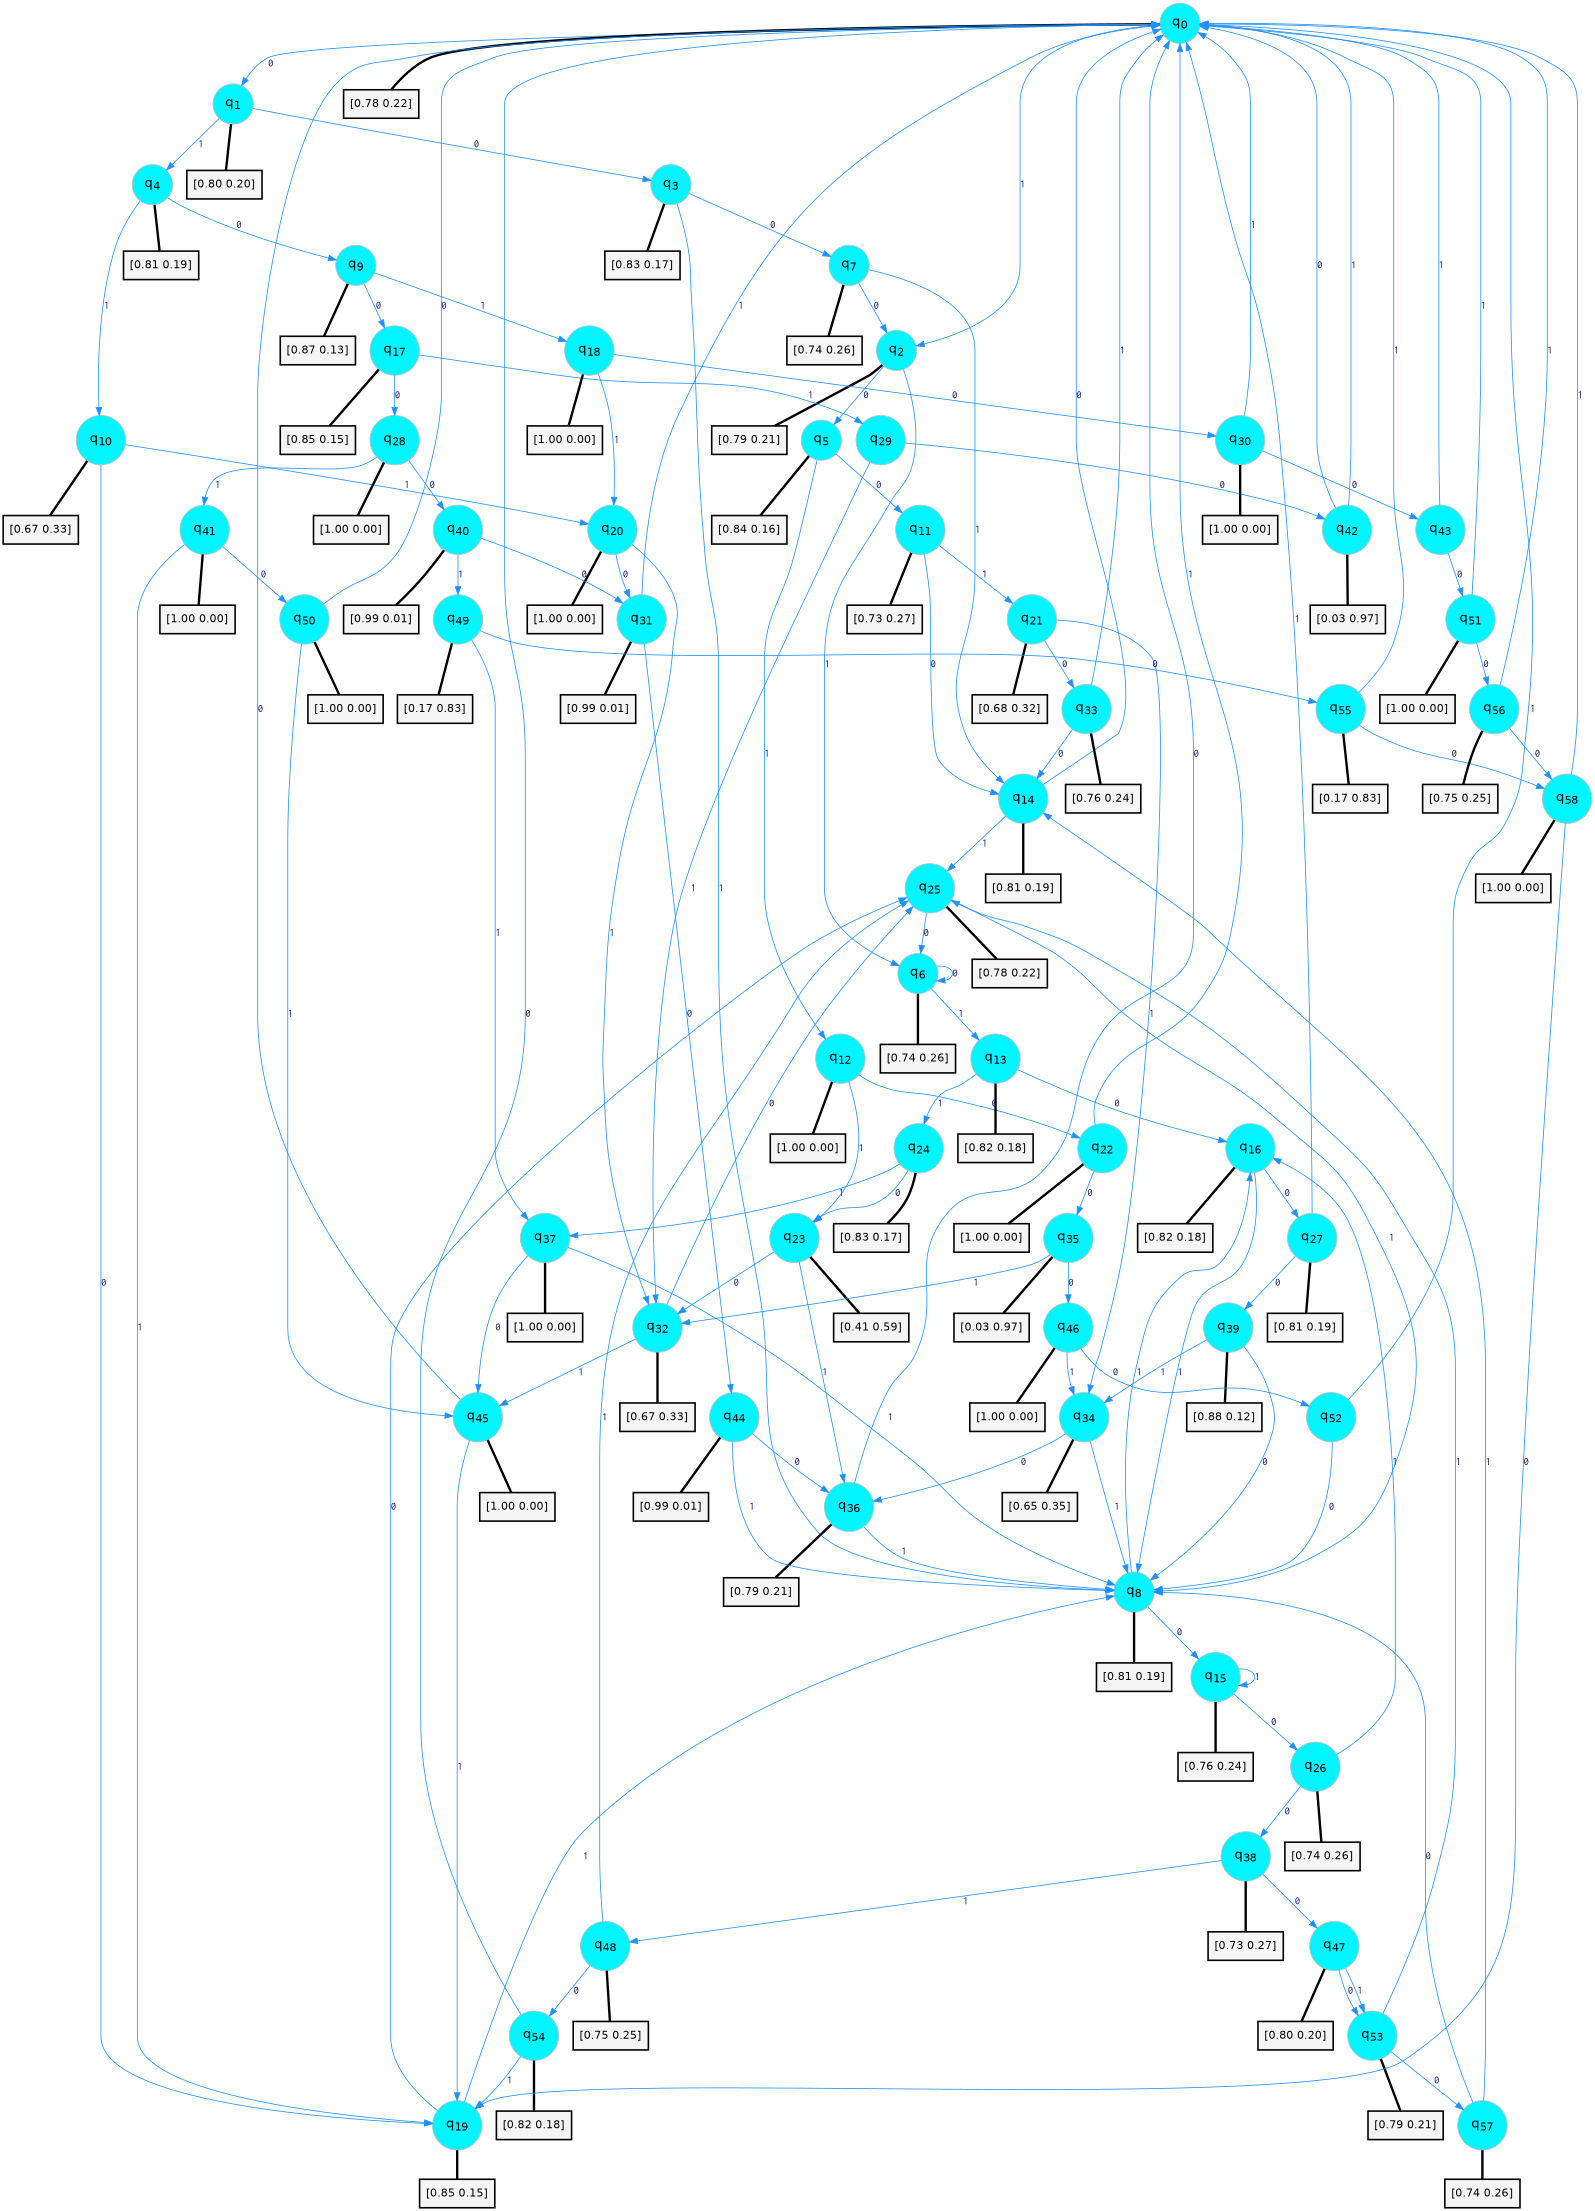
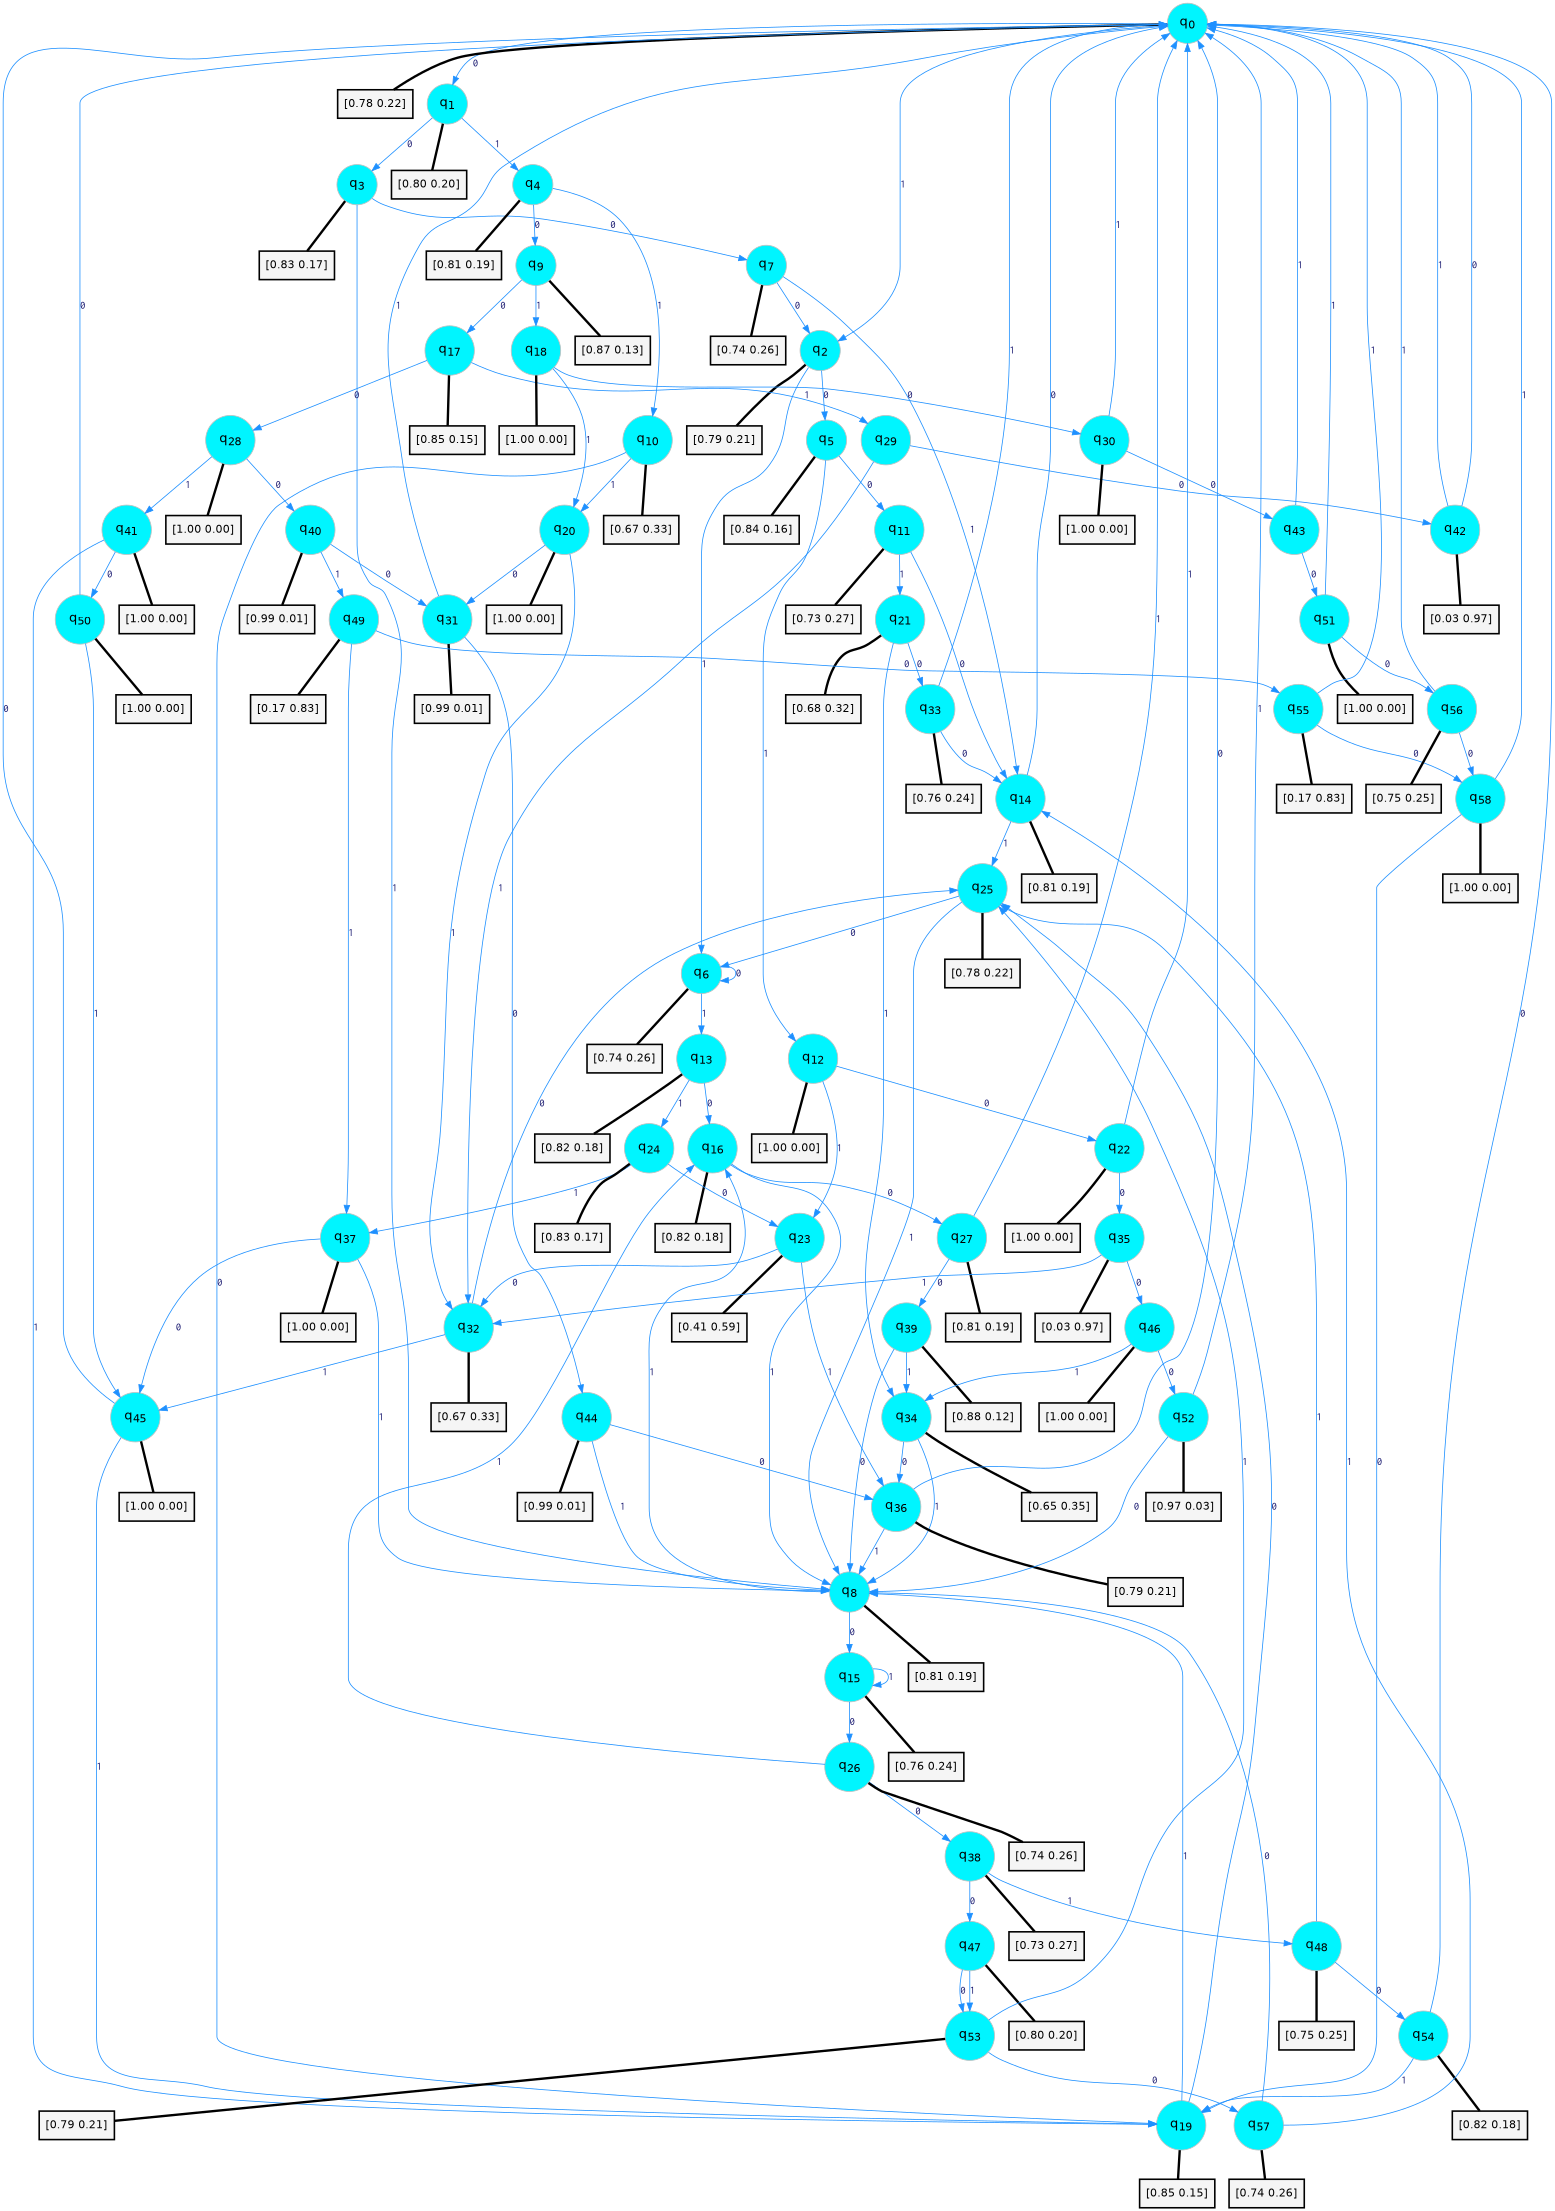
node "[0.97 0.03]": added
